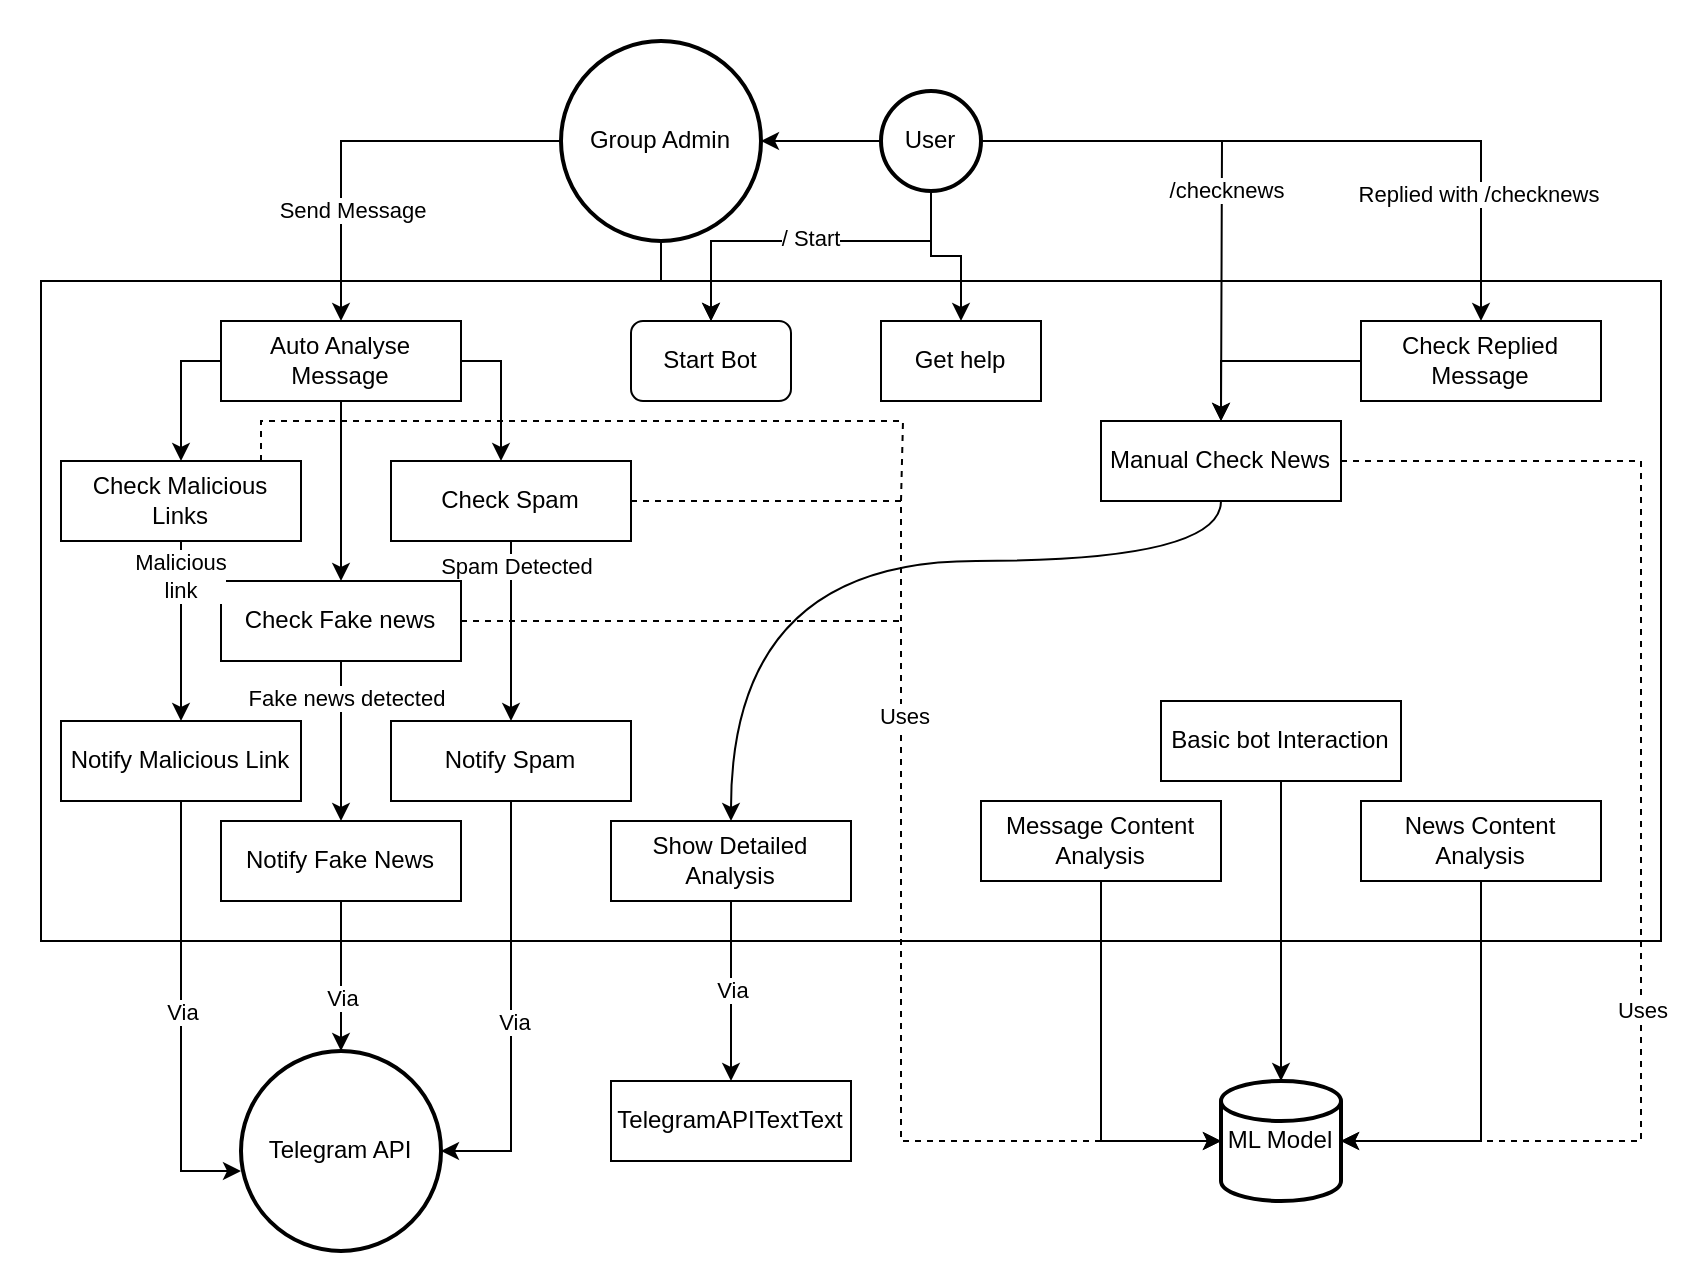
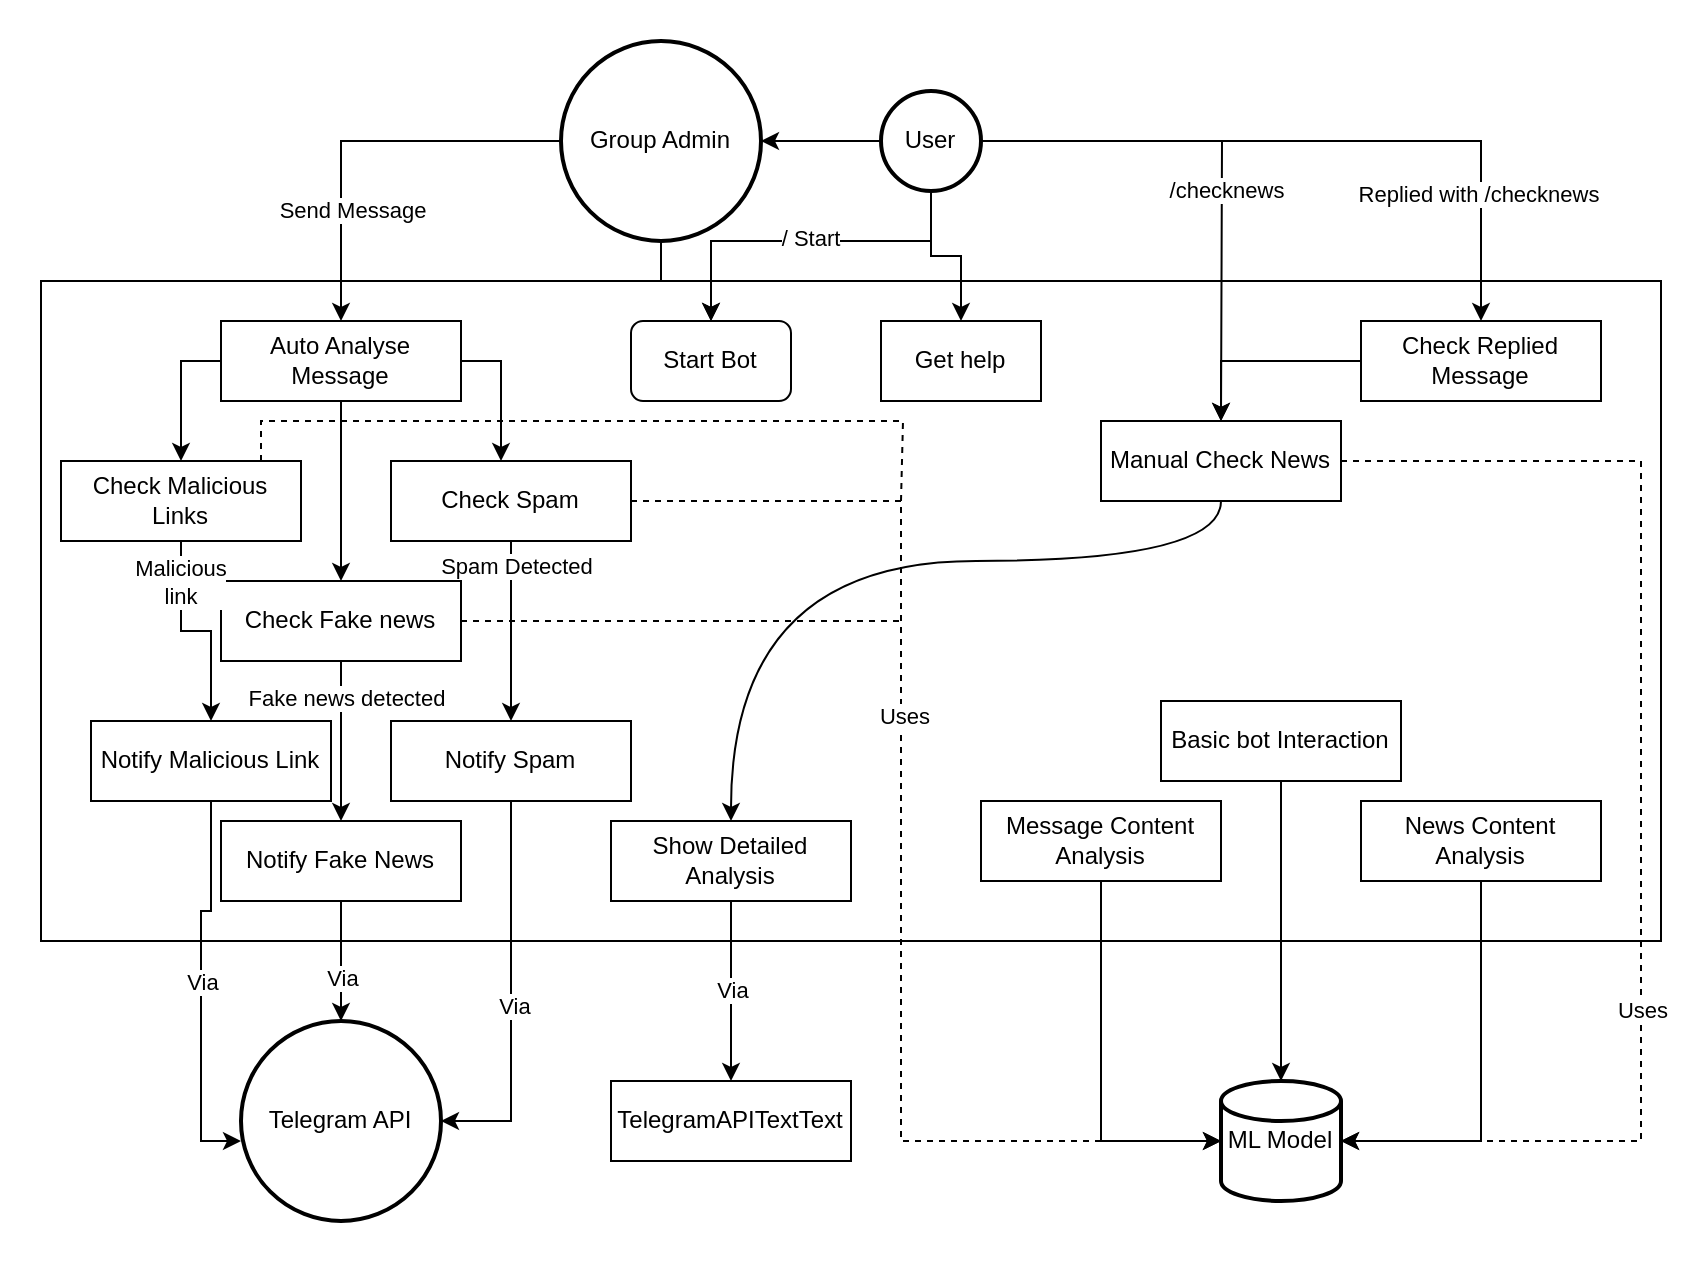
node "Notify Malicious Link": moved (181, 761) -> (211, 761)
node "Telegram API": moved (341, 1151) -> (341, 1121)
